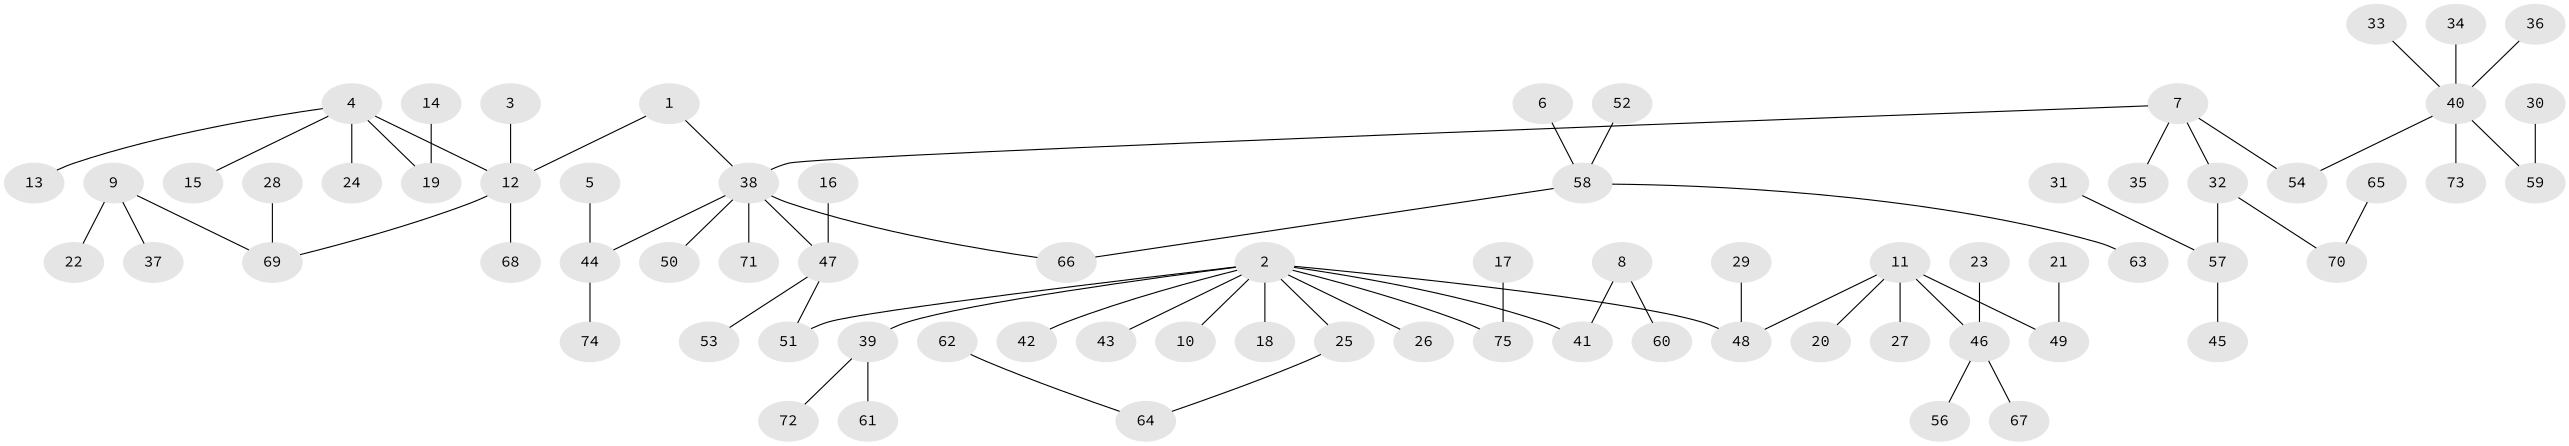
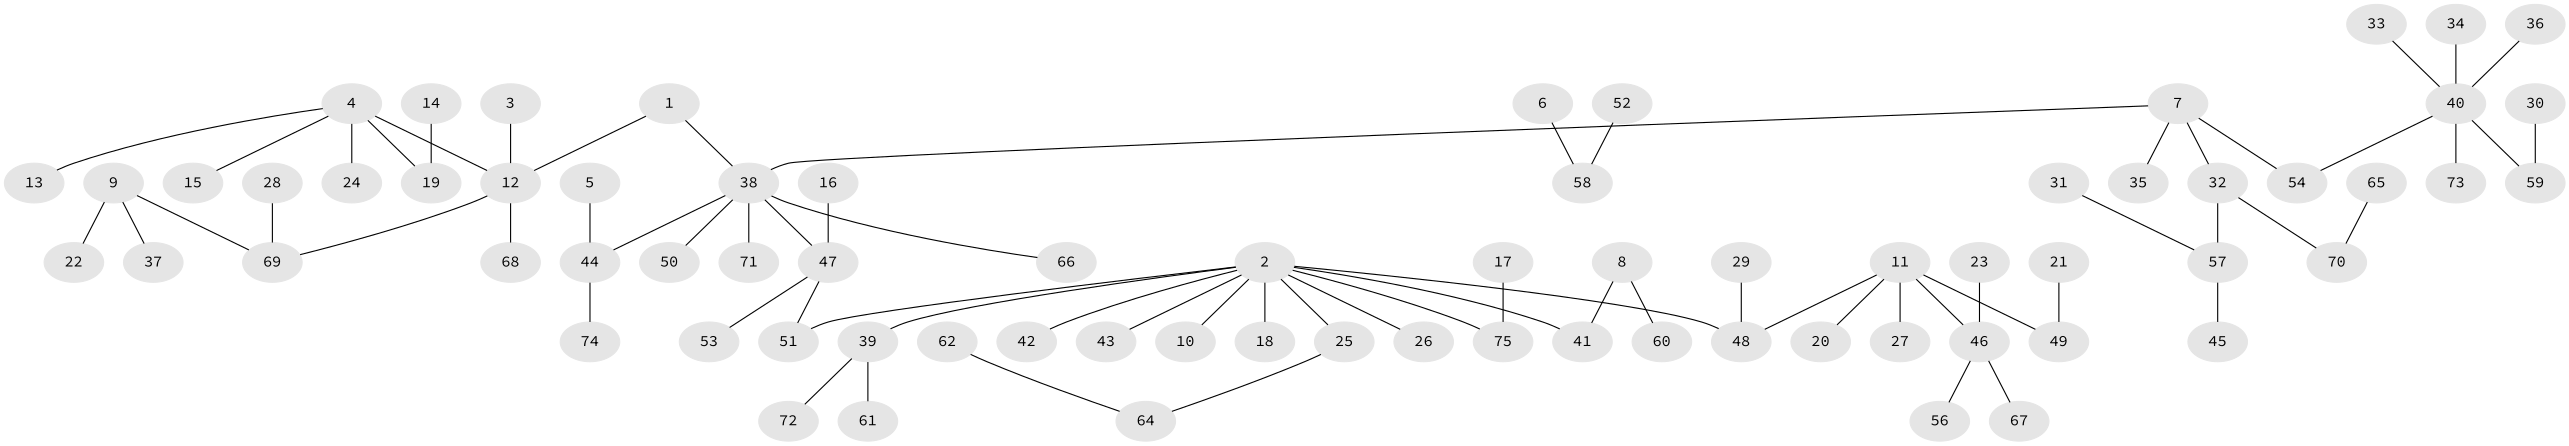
edge "58" -- "66": removed
node "63": removed
